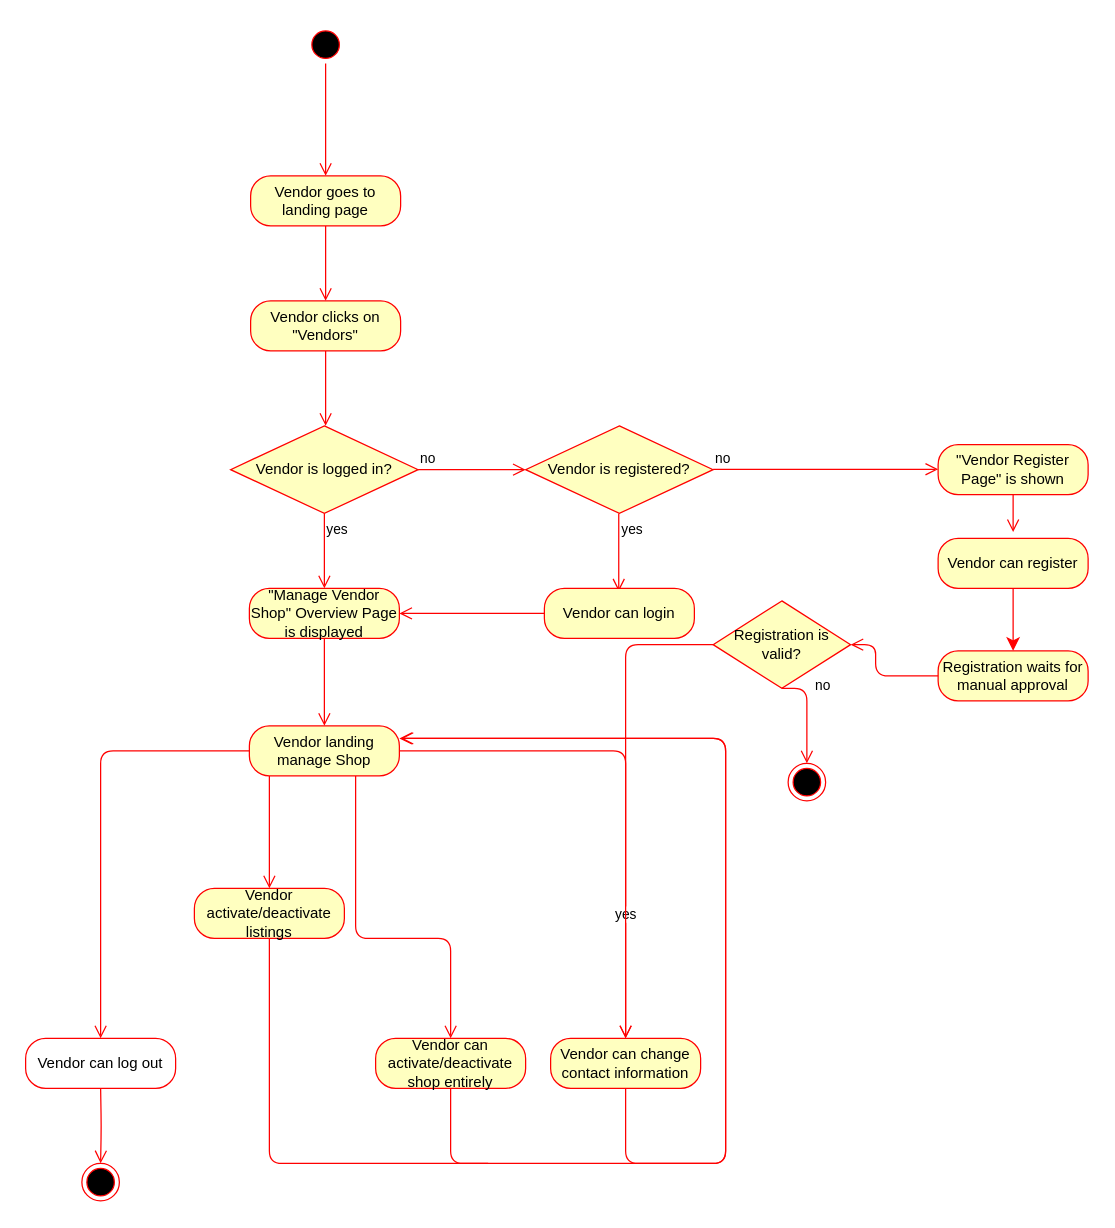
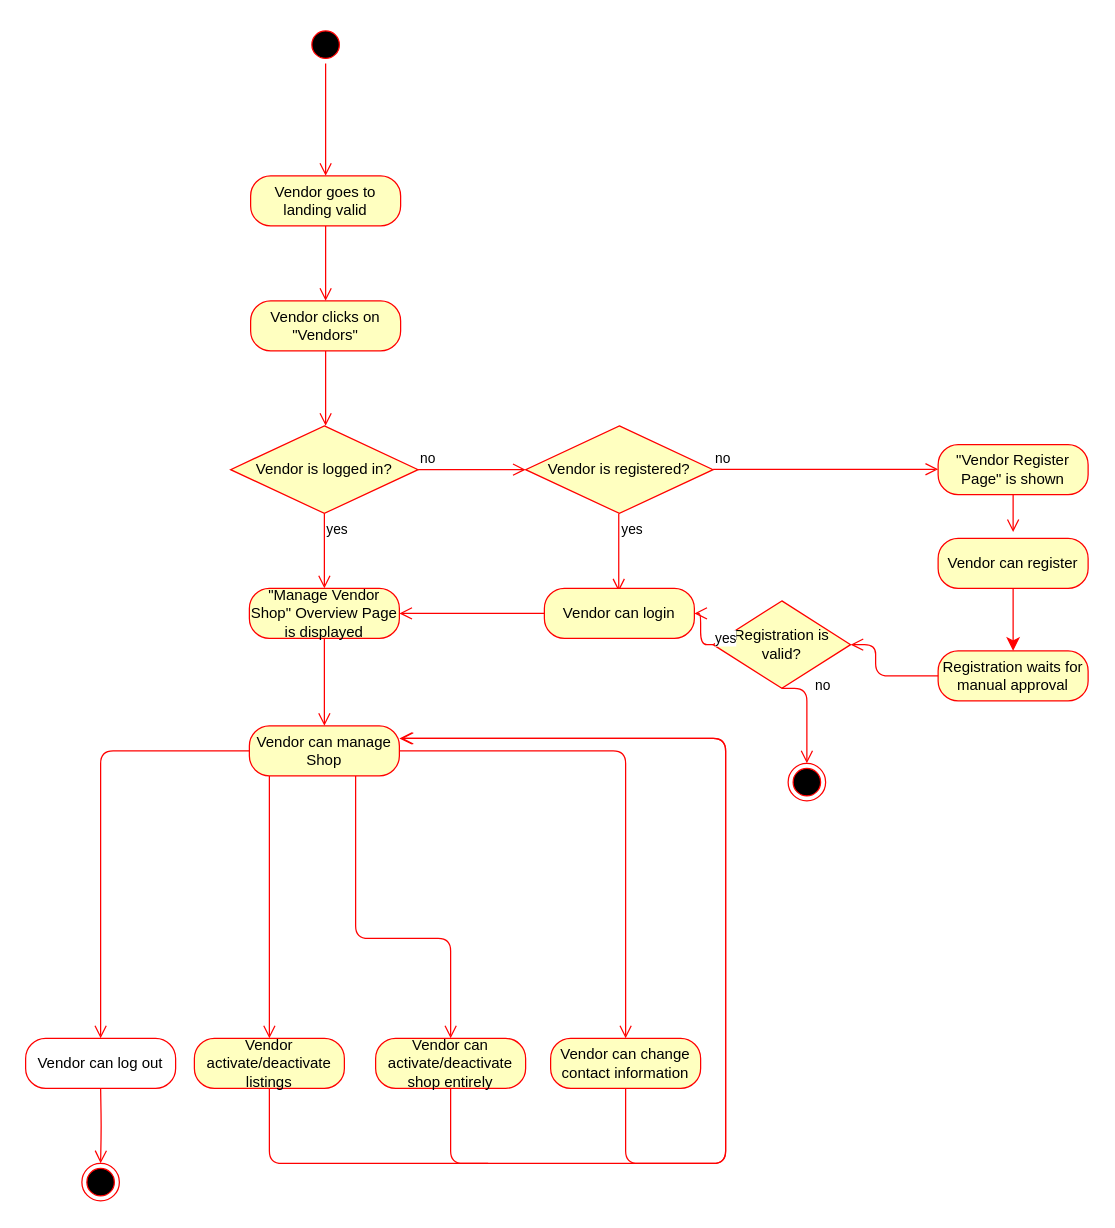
node "Vendor goes to landing page": label "Vendor goes to landing page" -> "Vendor goes to landing valid"
edge "Registration is valid?" -> "Vendor can change contact information": now "Registration is valid?" -> "Vendor can login"
node "Vendor landing manage Shop": label "Vendor landing manage Shop" -> "Vendor can manage Shop"
node "Vendor activate/deactivate listings": moved (269, 913) -> (269, 1063)
